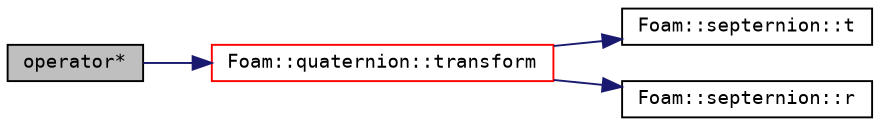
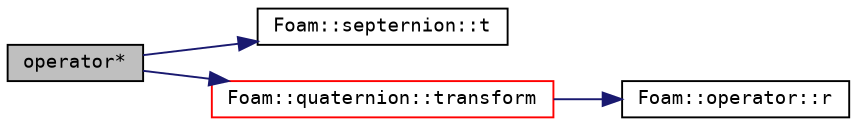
edge "Foam::quaternion::transform" -> "Foam::septernion::t": now "operator*" -> "Foam::septernion::t"
node "Foam::septernion::r": label "Foam::septernion::r" -> "Foam::operator::r"
